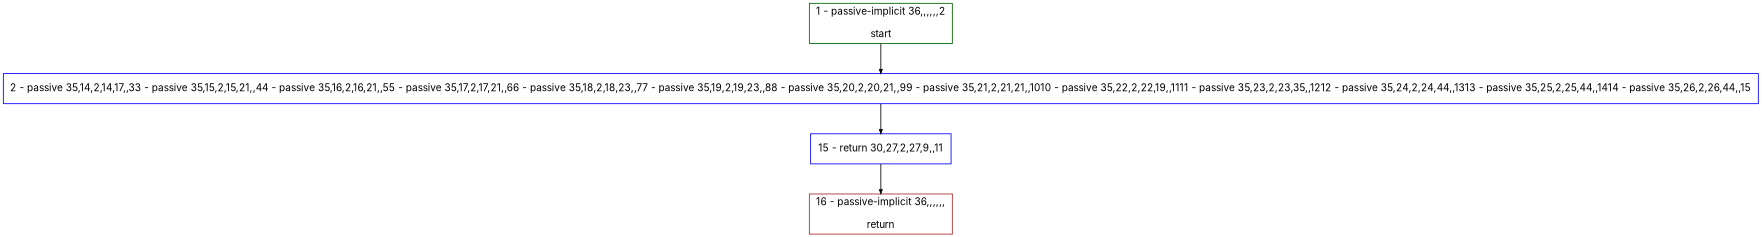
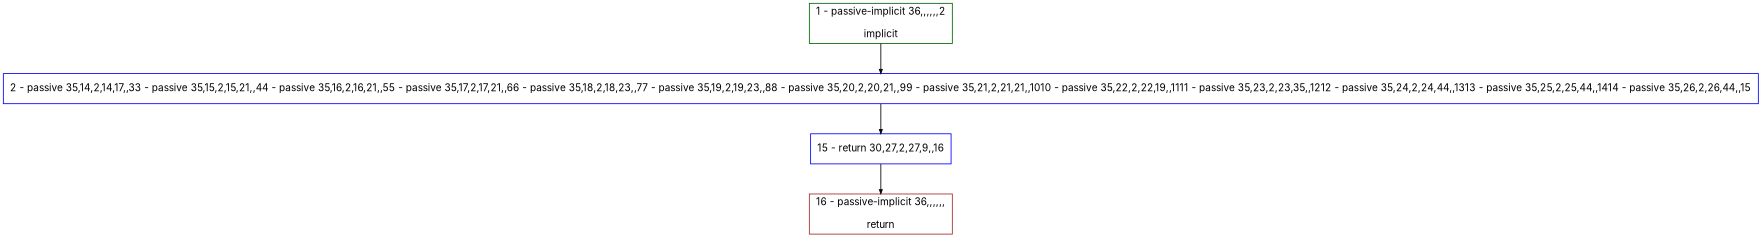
node "1 - passive-implicit 36,,,,,,2 start": label "1 - passive-implicit 36,,,,,,2 start" -> "1 - passive-implicit 36,,,,,,2 implicit"
node "15 - return 30,27,2,27,9,,11": label "15 - return 30,27,2,27,9,,11" -> "15 - return 30,27,2,27,9,,16"
